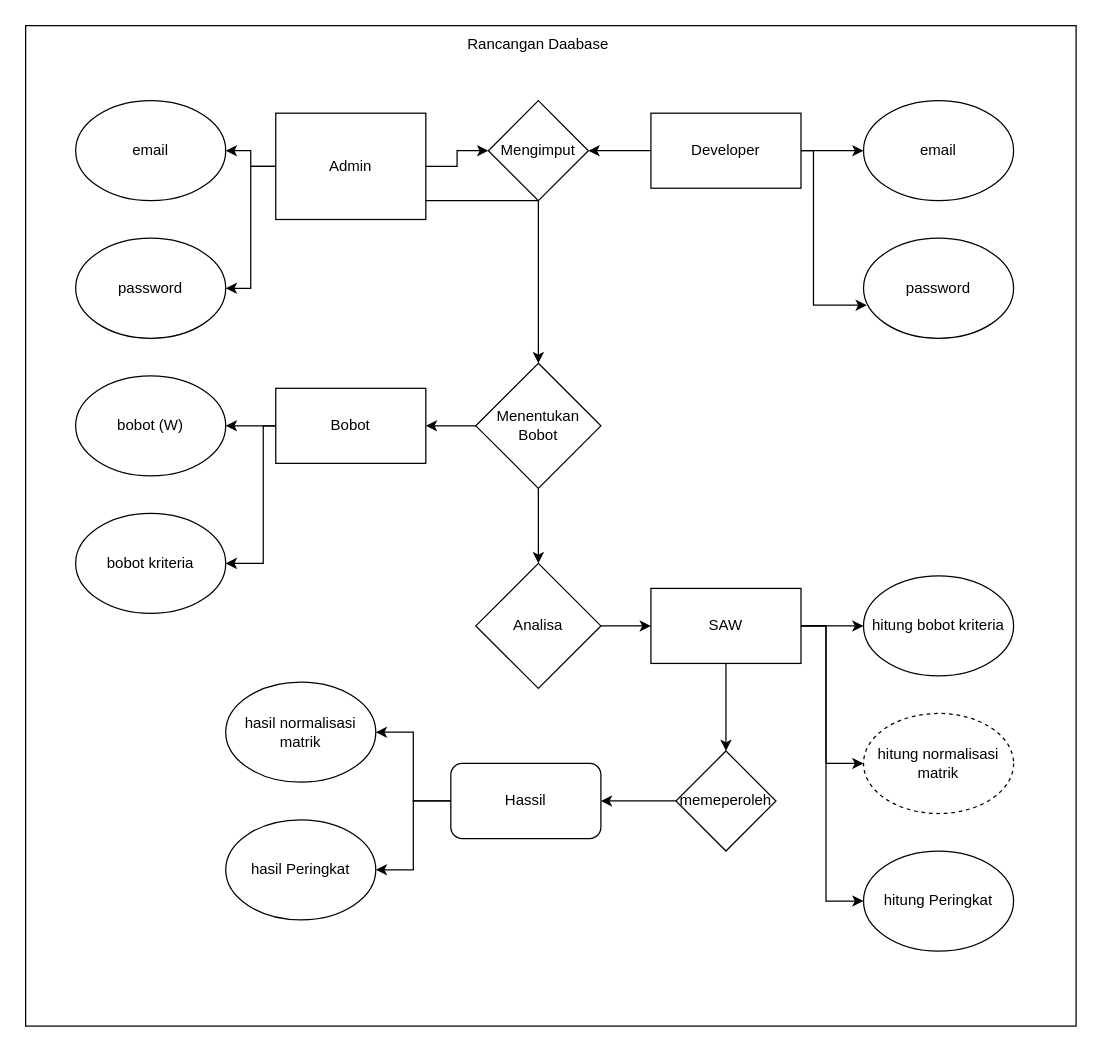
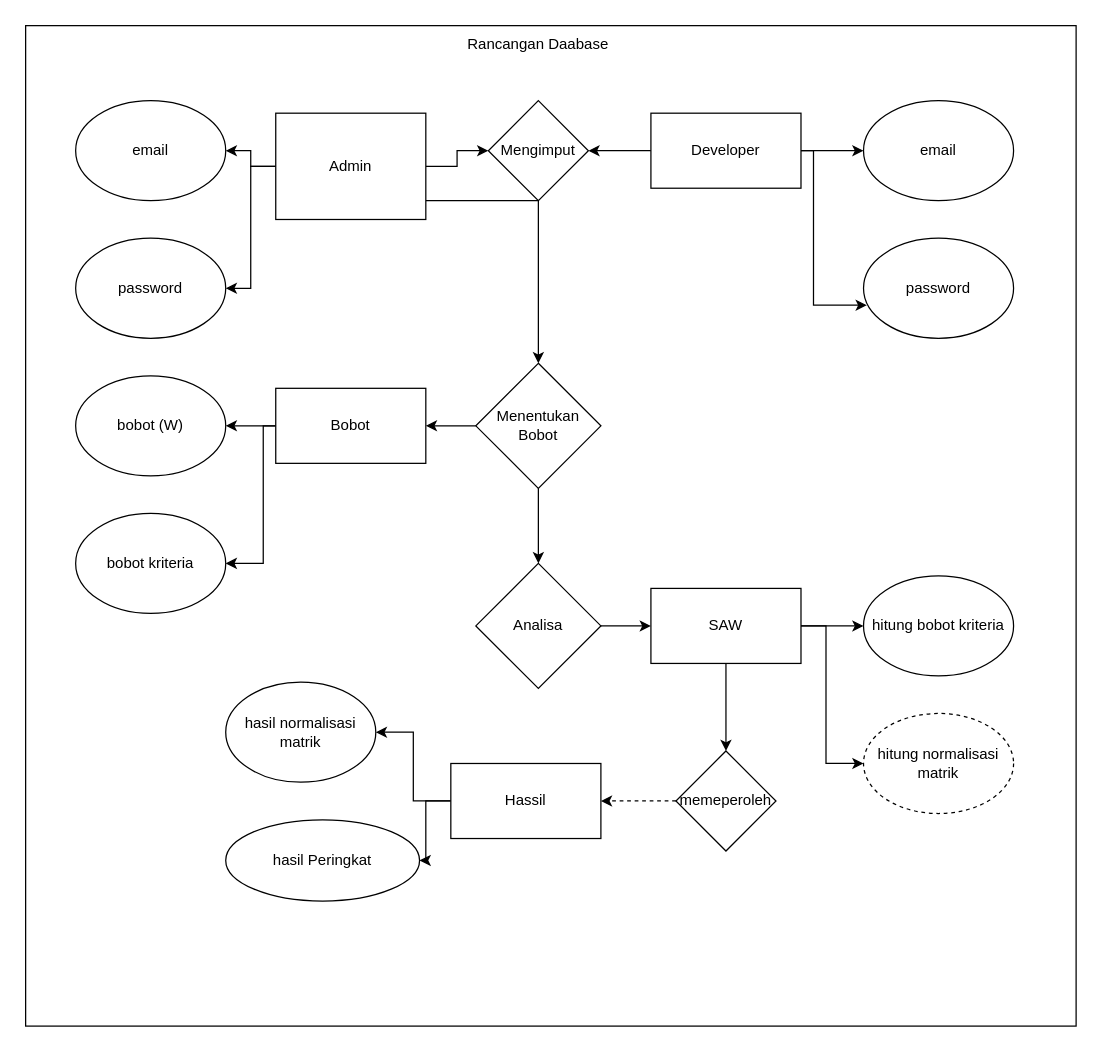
node "Hassil": shape rounded rectangle -> rectangle
edge "memeperoleh" -> "Hassil": style solid -> dashed
edge "SAW" -> "hitung Peringkat": removed
node "hasil Peringkat": size 150x100 -> 194x81
node "hitung Peringkat": removed
